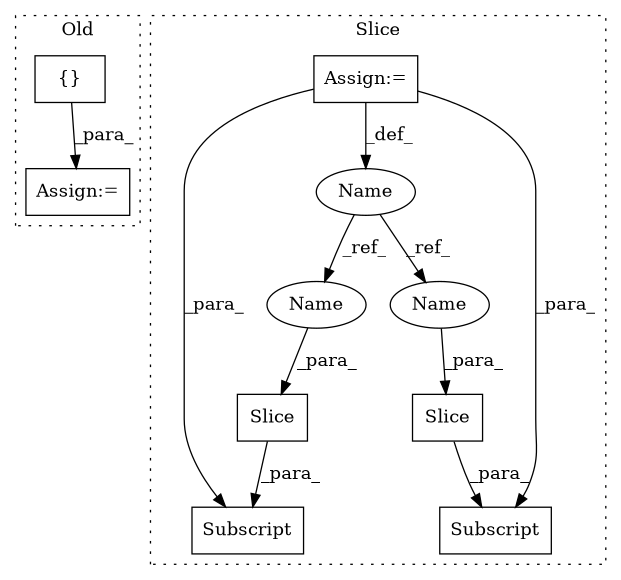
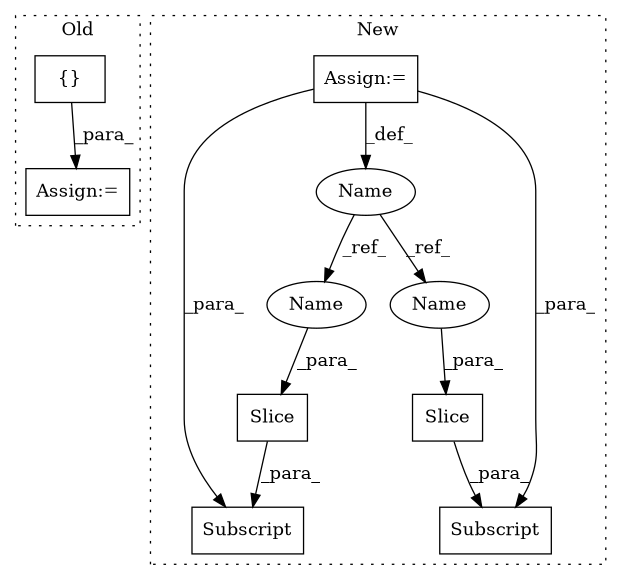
cluster "Slice": label "Slice" -> "New"
